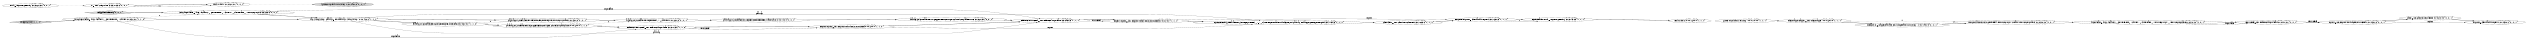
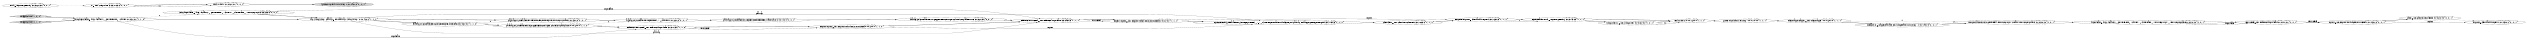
edge "result.write(sw)@@@28@@@['0', '0', '1']" -> "System.out.println(sw.toString())@@@29@@@['0', '0', '1']": style dashed -> bold
node "verifyAddHostedEntity['0', '0', '1']": removed
node "verifyAddCluster['1', '0', '0']": added
edge "client = new Client(Protocol.HTTP)@@@24@@@['0', '0', '1']" -> "response = client.handle(request)@@@25@@@['0', '0', '1']": style bold -> dashed
edge "result.write(sw)@@@16@@@['1', '1', '1']" -> "System.out.println(sw.toString())@@@17@@@['1', '1', '1']": added
node "StringWriter sw = new StringWriter()@@@15@@@['1', '0', '1']": added
